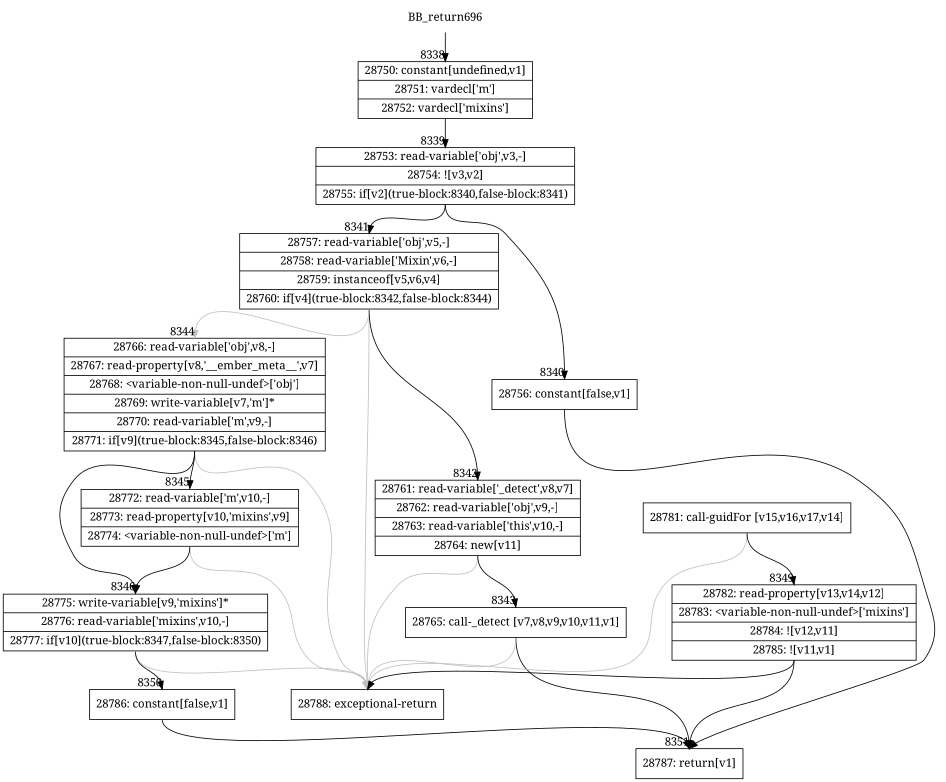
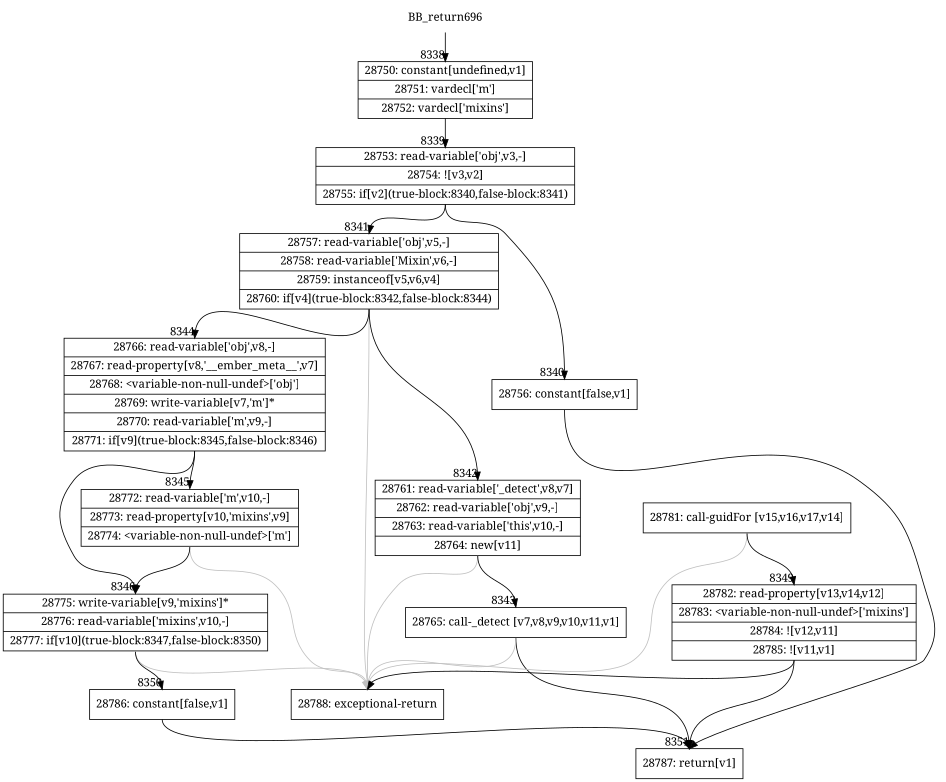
edge "28757: read-variable['obj',v5,-]" -> "28766: read-variable['obj',v8,-]": color gray -> black
edge "28766: read-variable['obj',v8,-]" -> "28788: exceptional-return": removed
